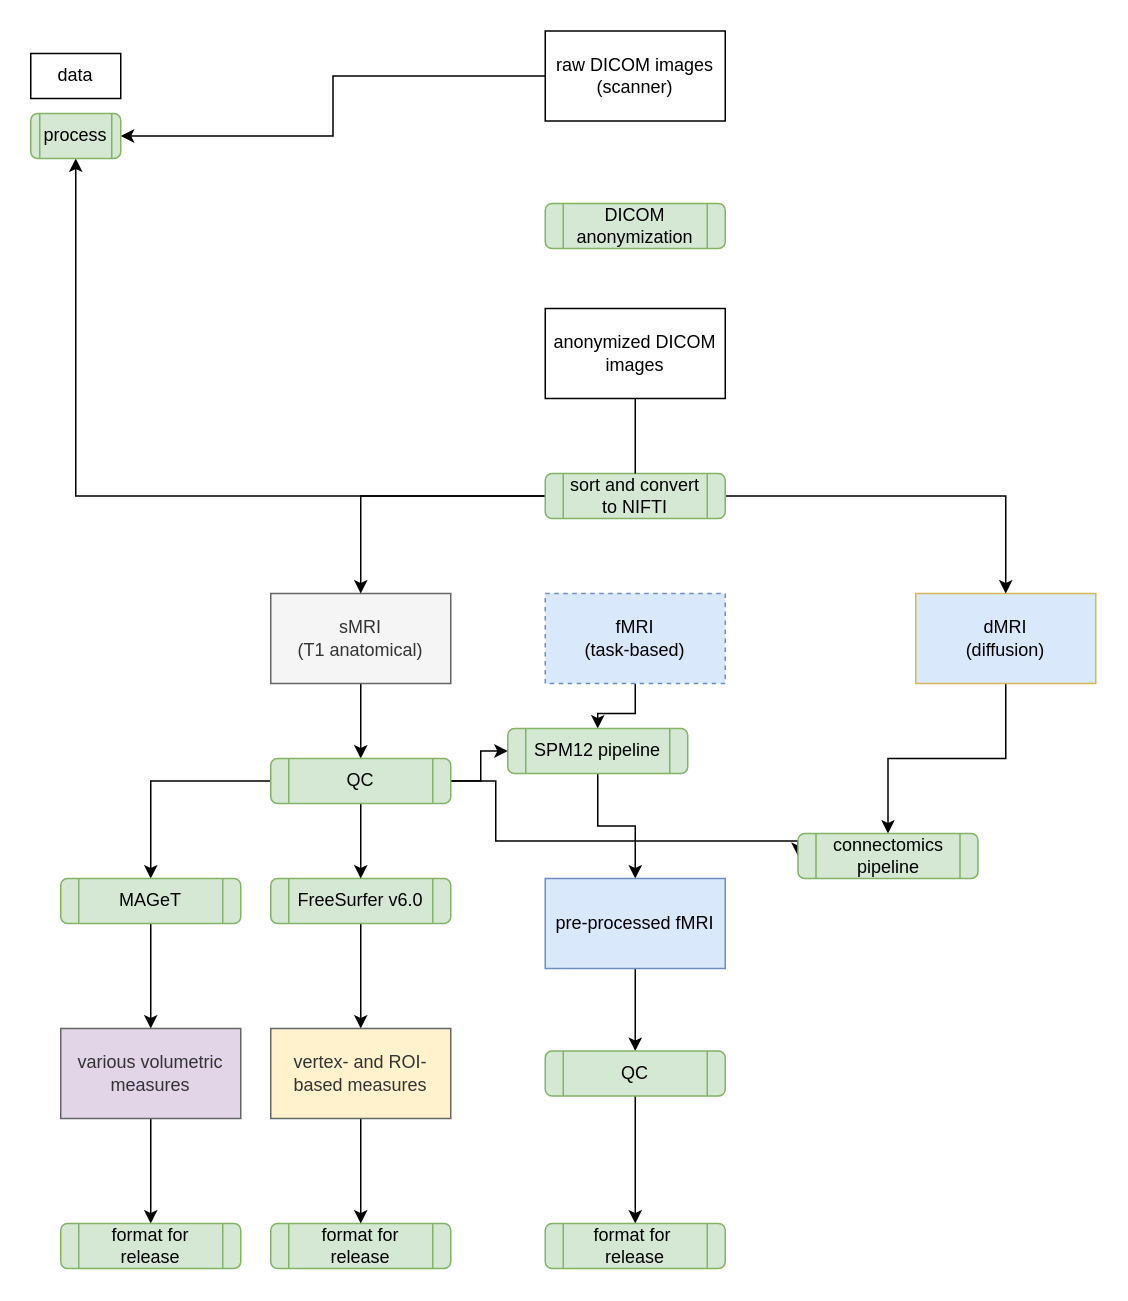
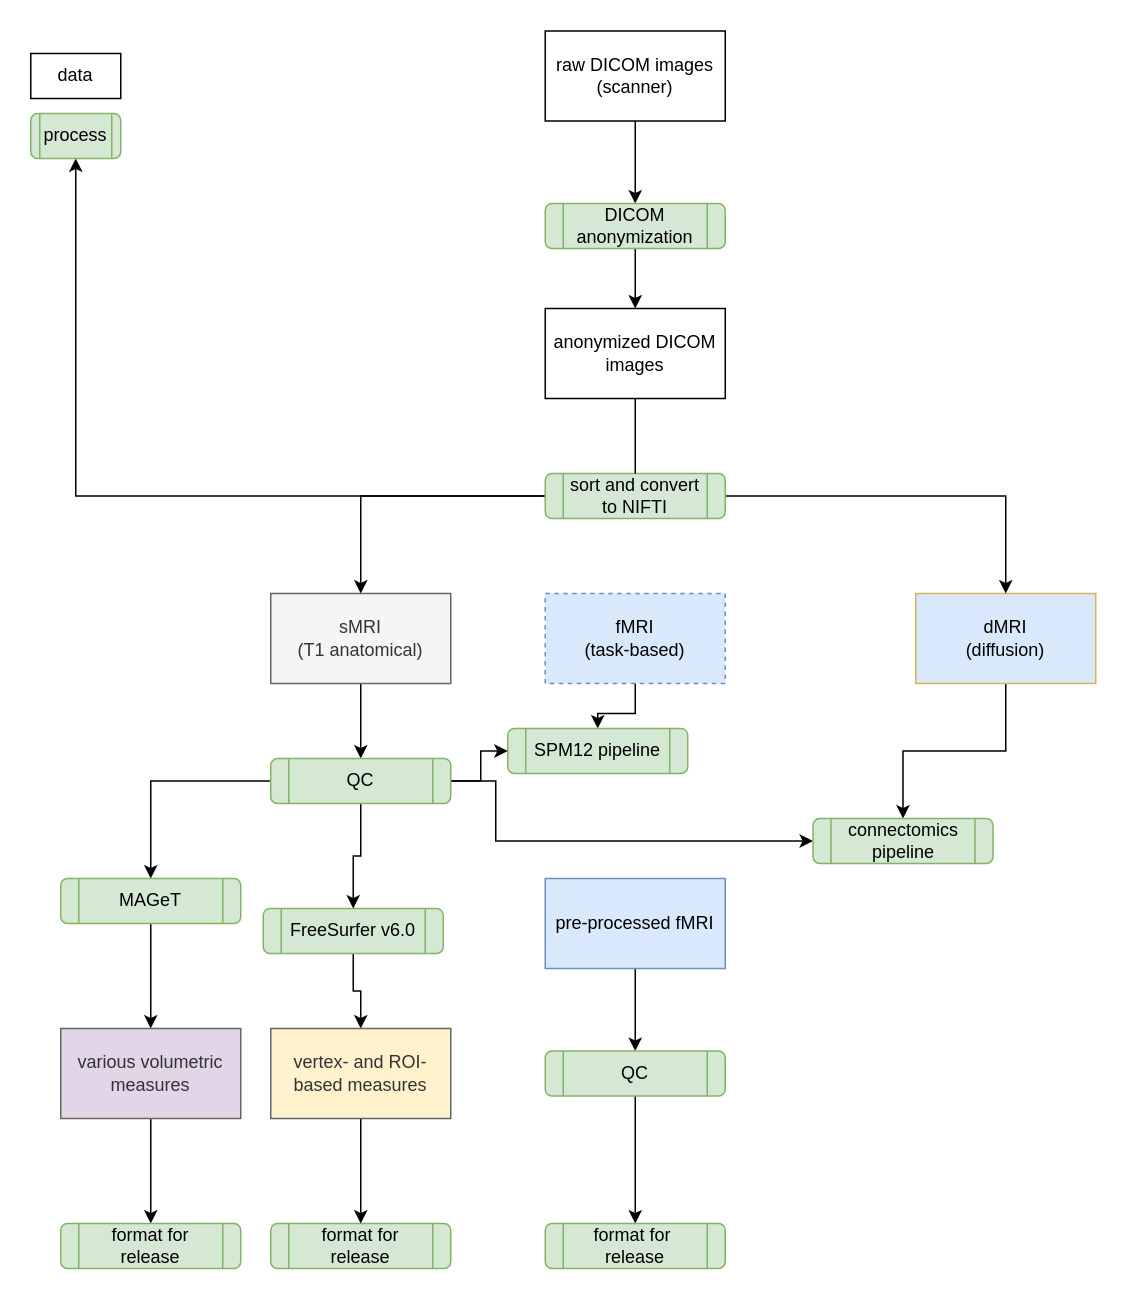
edge "raw DICOM images (scanner)" -> "process": now "raw DICOM images (scanner)" -> "DICOM anonymization"
edge "DICOM anonymization" -> "anonymized DICOM images": added
edge "SPM12 pipeline" -> "pre-processed fMRI": removed
node "connectomics pipeline": moved (888, 856) -> (903, 841)
node "FreeSurfer v6.0": moved (361, 901) -> (353, 931)
